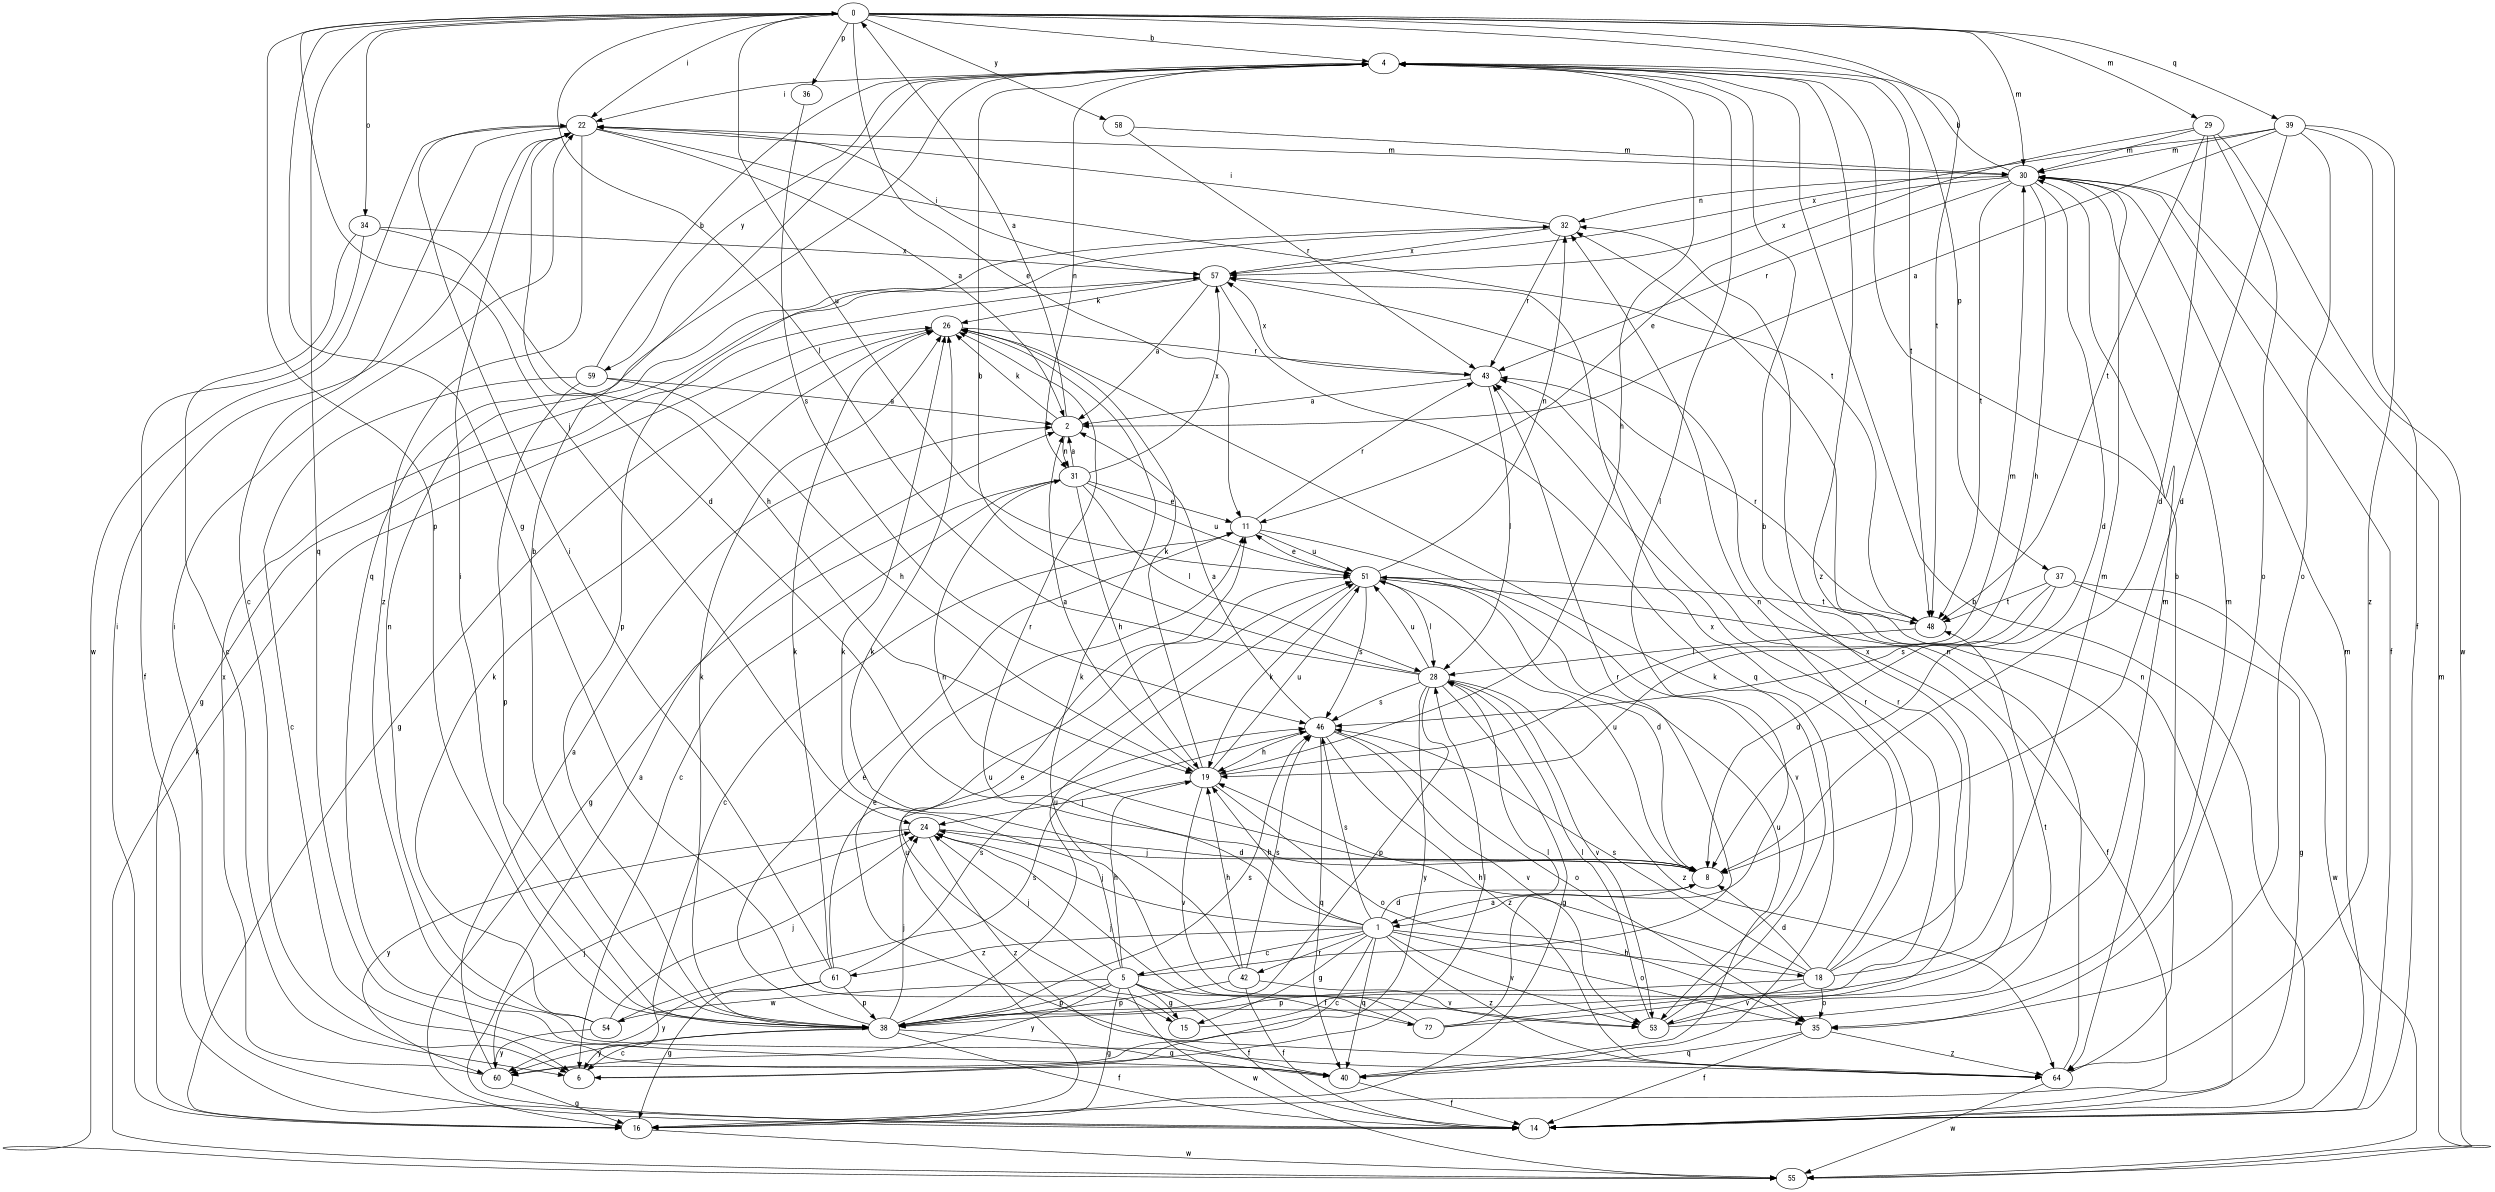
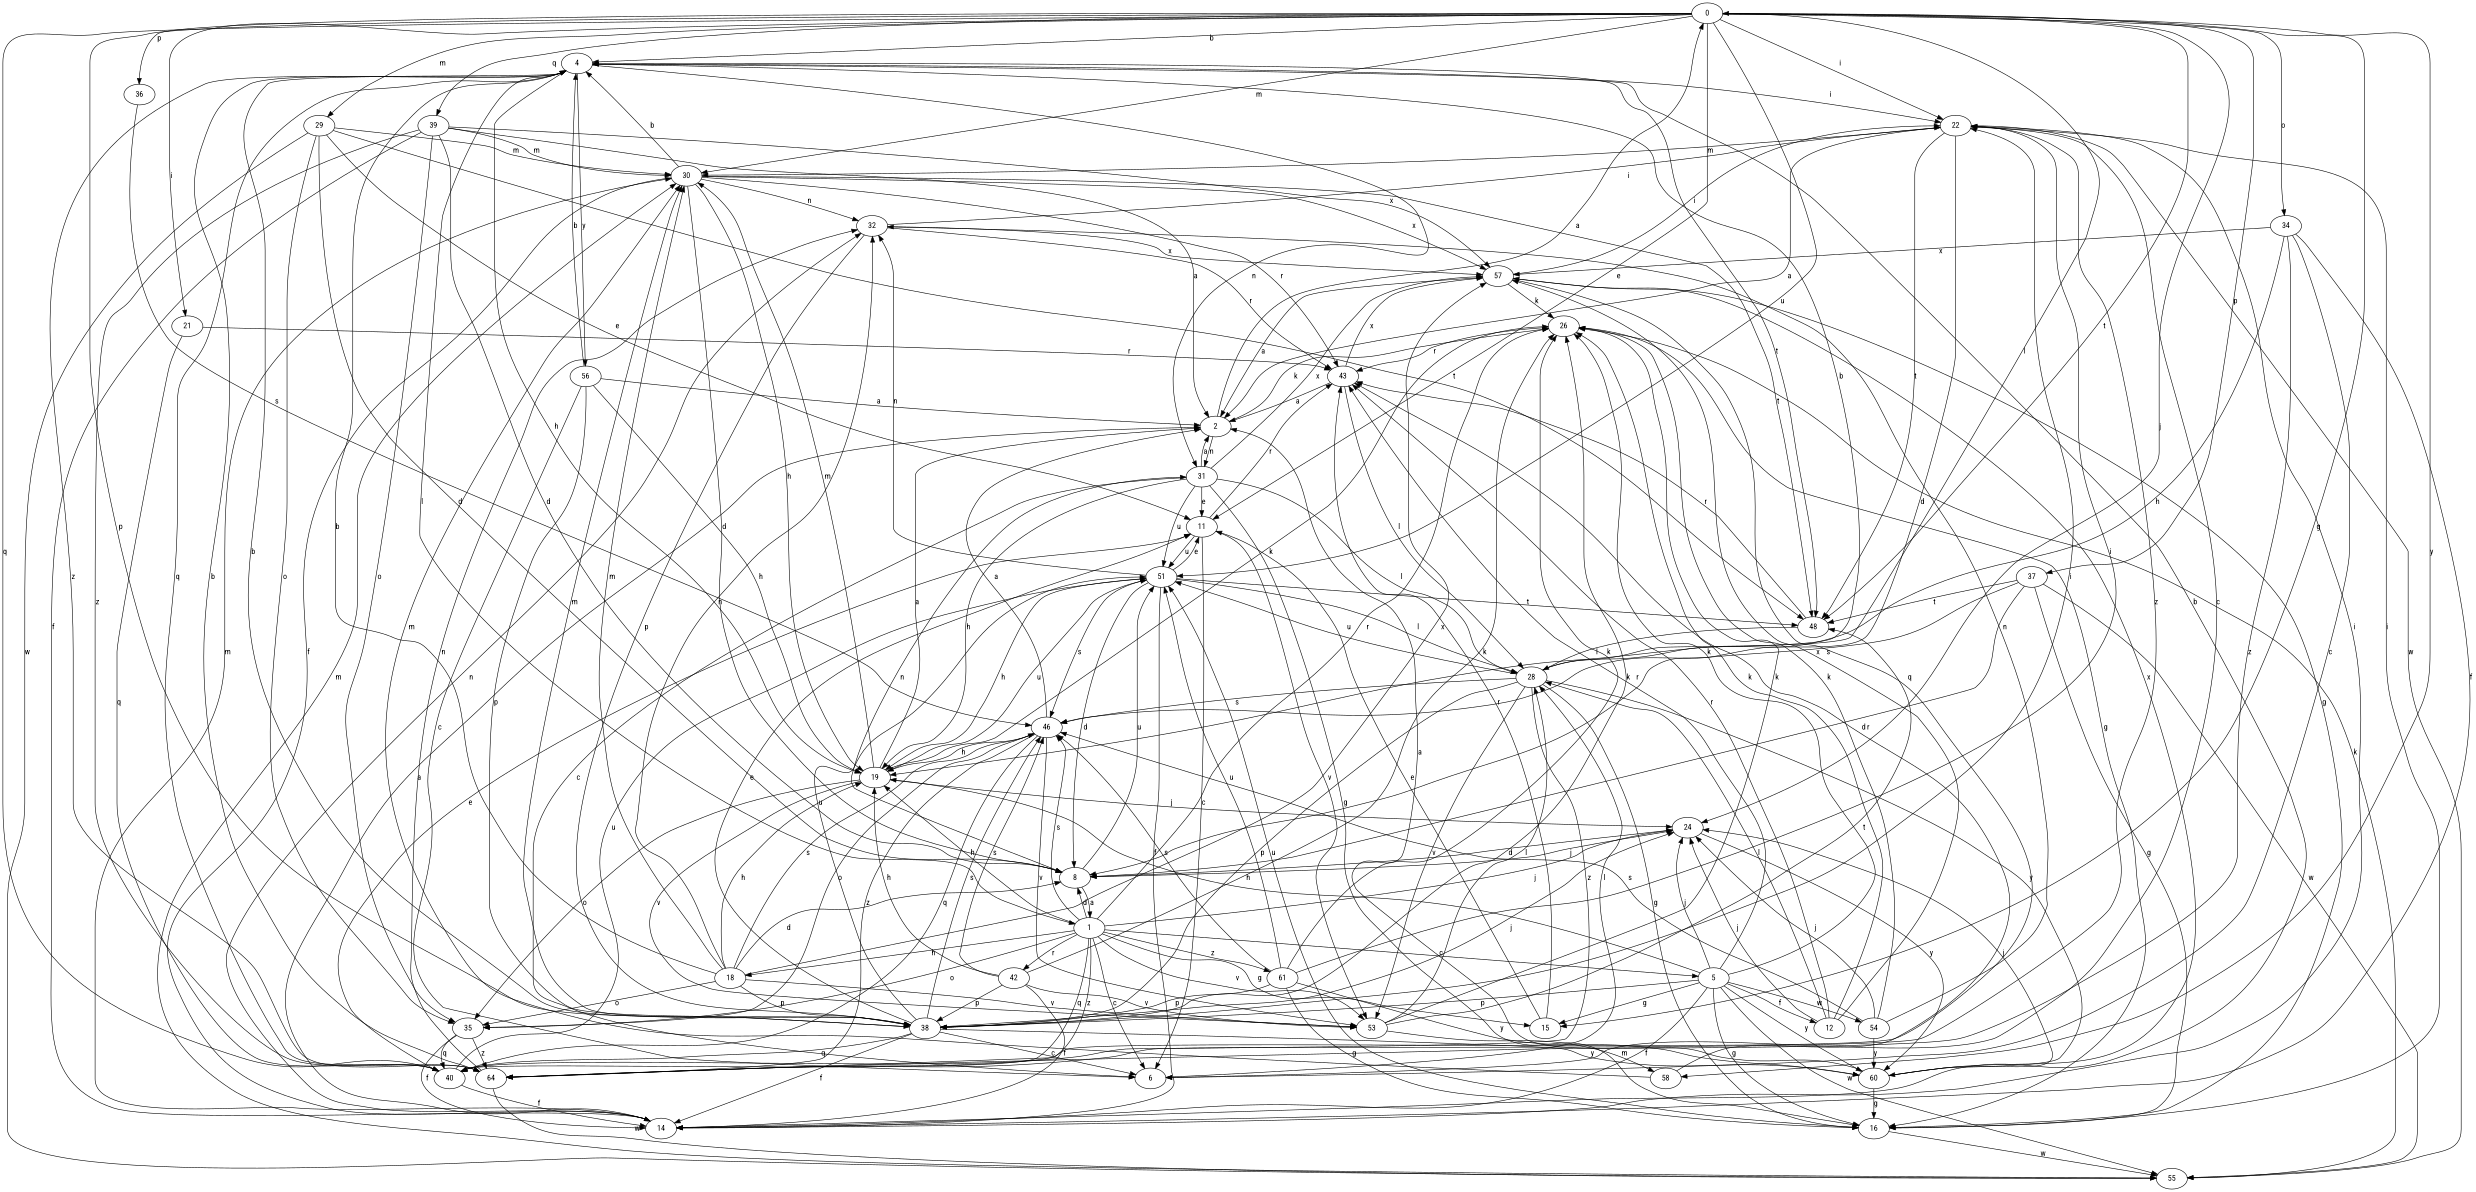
node "21": added
node "59": label "59" -> "56"
edge "51" -> "19": label "k" -> "h"
edge "53" -> "30": now "53" -> "58"
node "72": label "72" -> "12"
edge "24" -> "64": now "34" -> "64"
